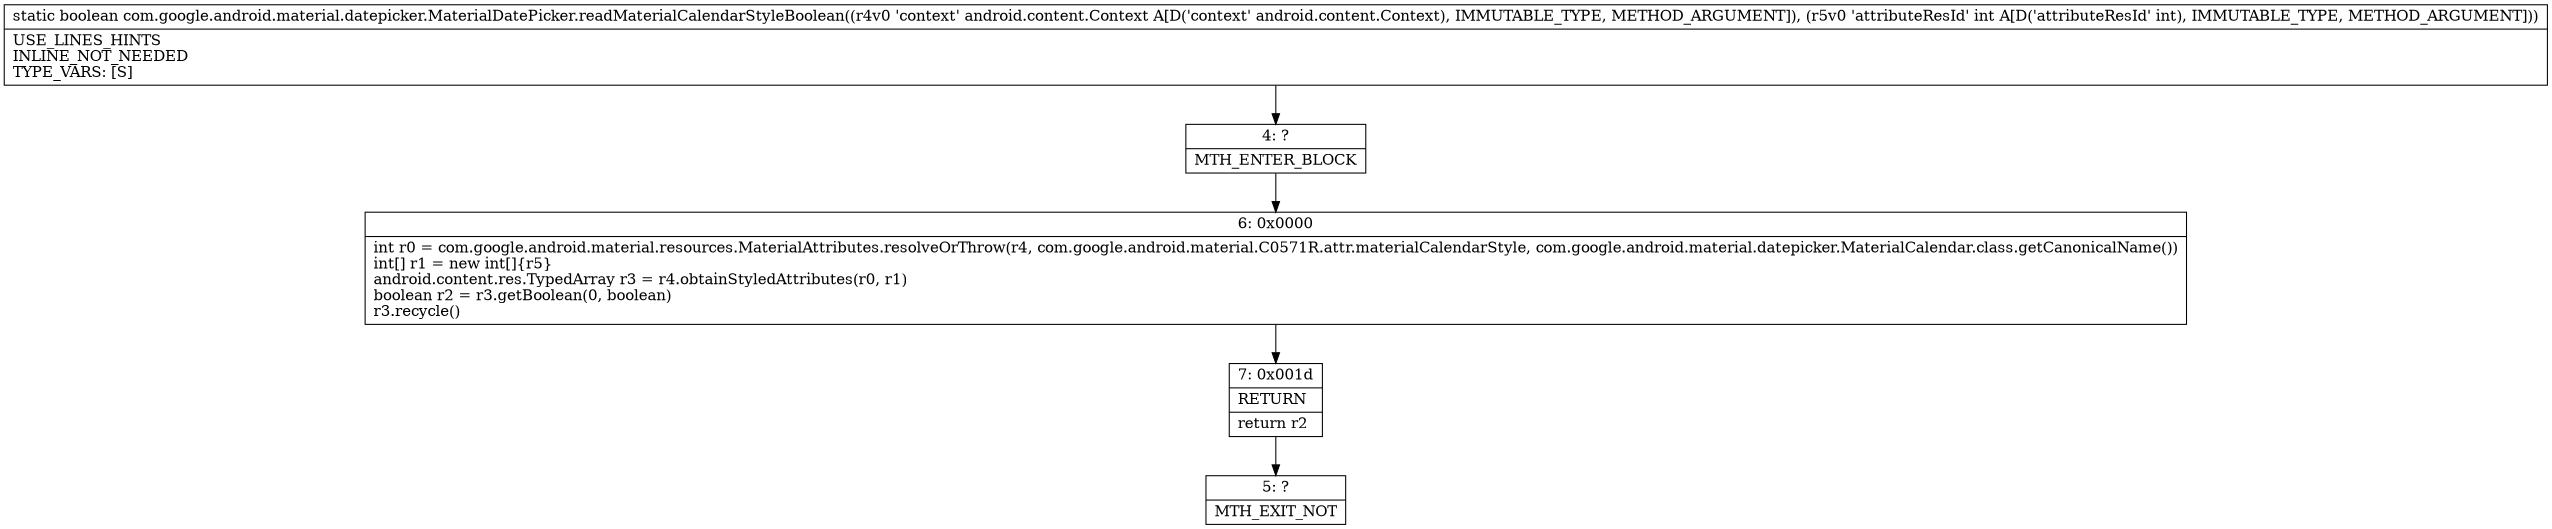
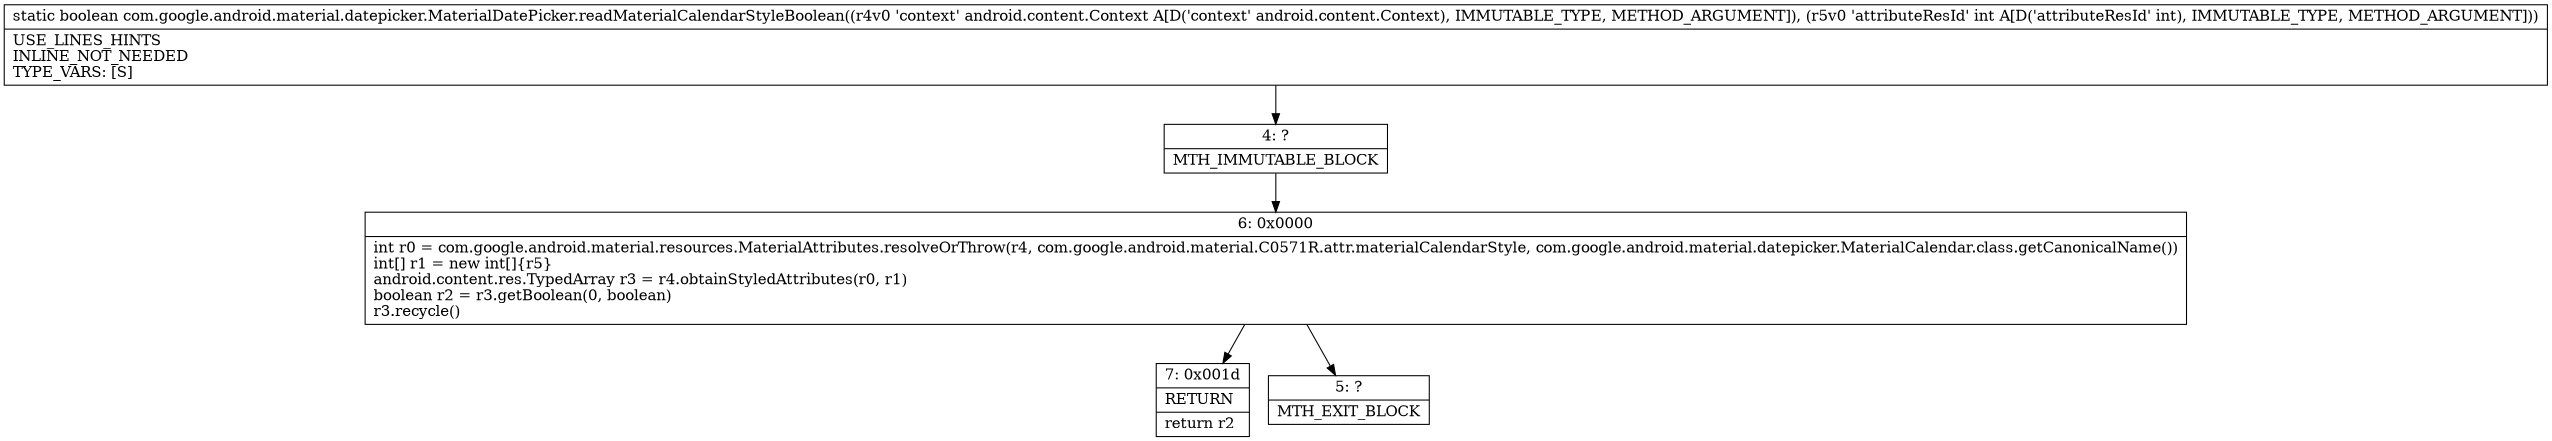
node "4: ?": text "MTH_ENTER_BLOCK" -> "MTH_IMMUTABLE_BLOCK"
edge "7: 0x001d" -> "5: ?": now "6: 0x0000" -> "5: ?"
node "5: ?": text "MTH_EXIT_NOT" -> "MTH_EXIT_BLOCK"
